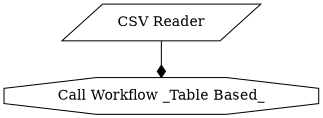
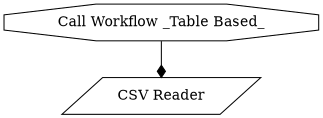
edge "CSV Reader" -> "Call Workflow _Table Based_": reversed
